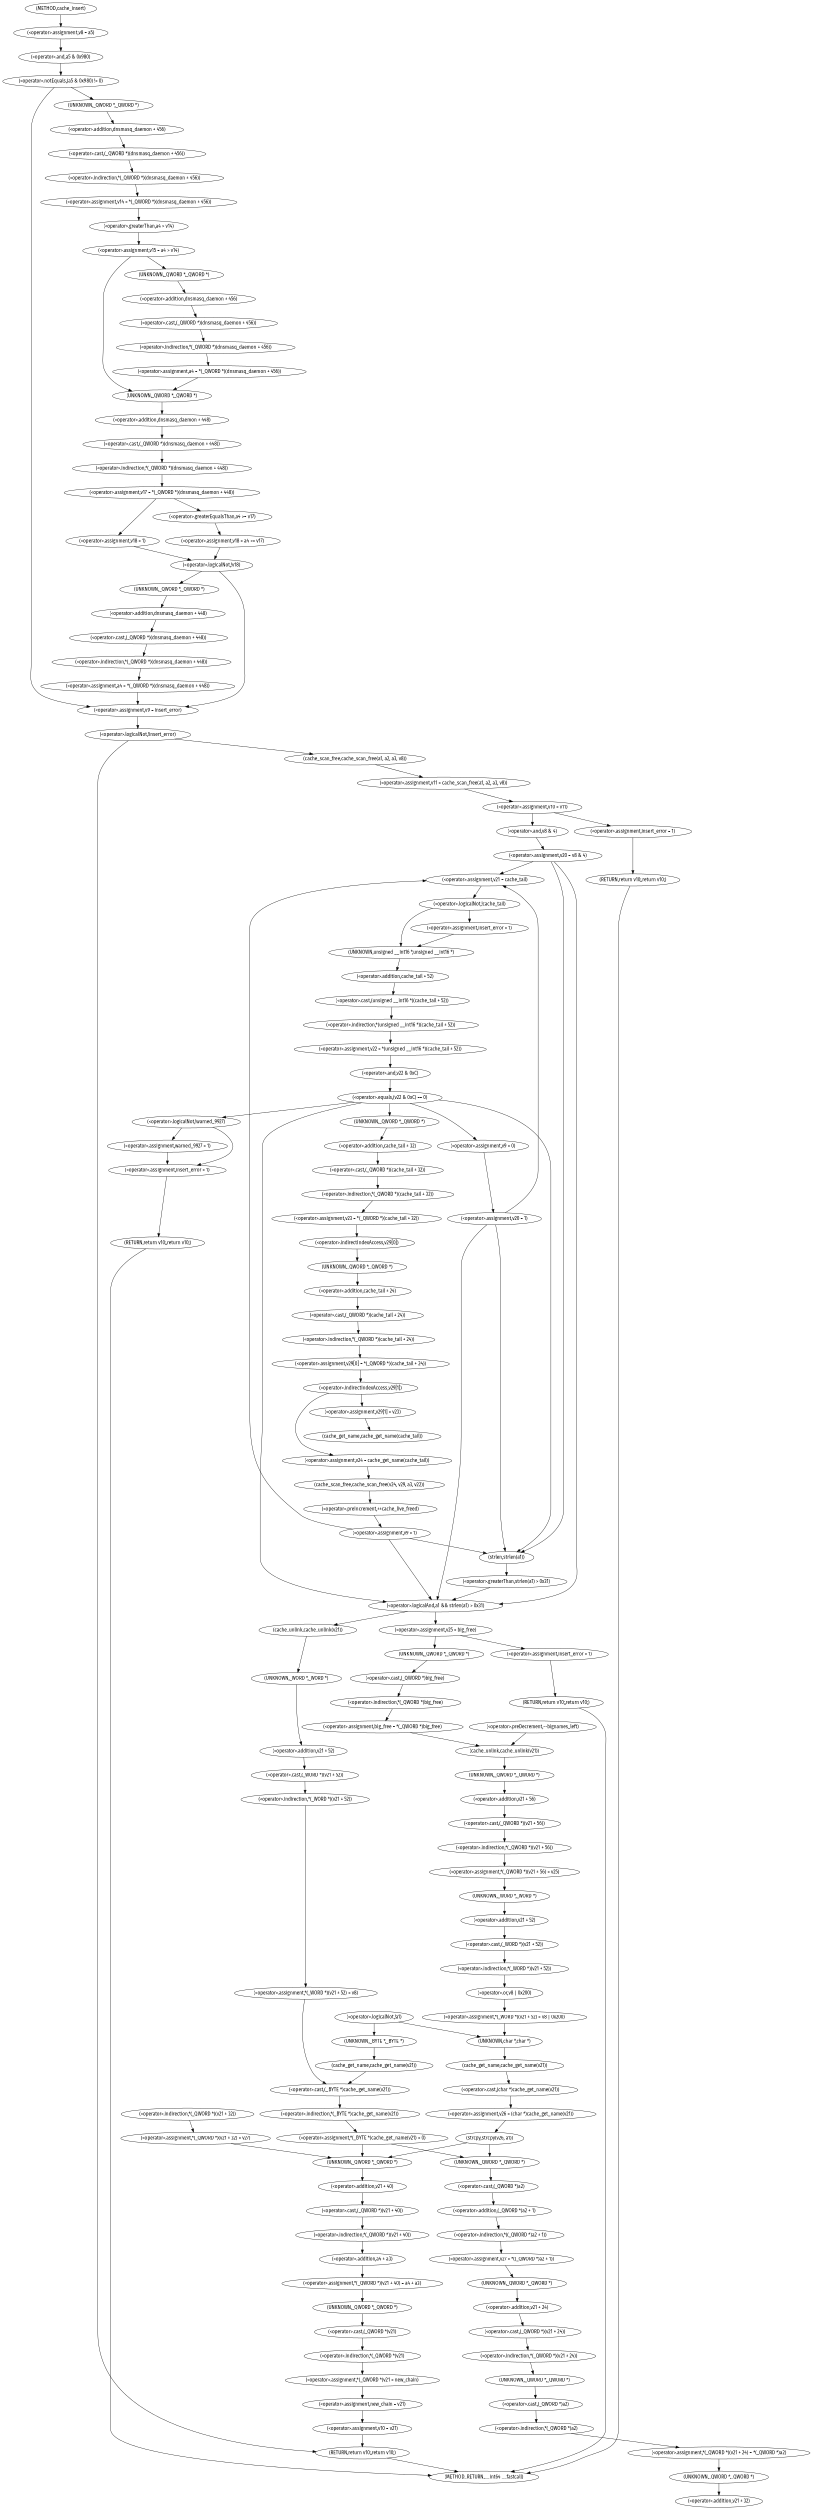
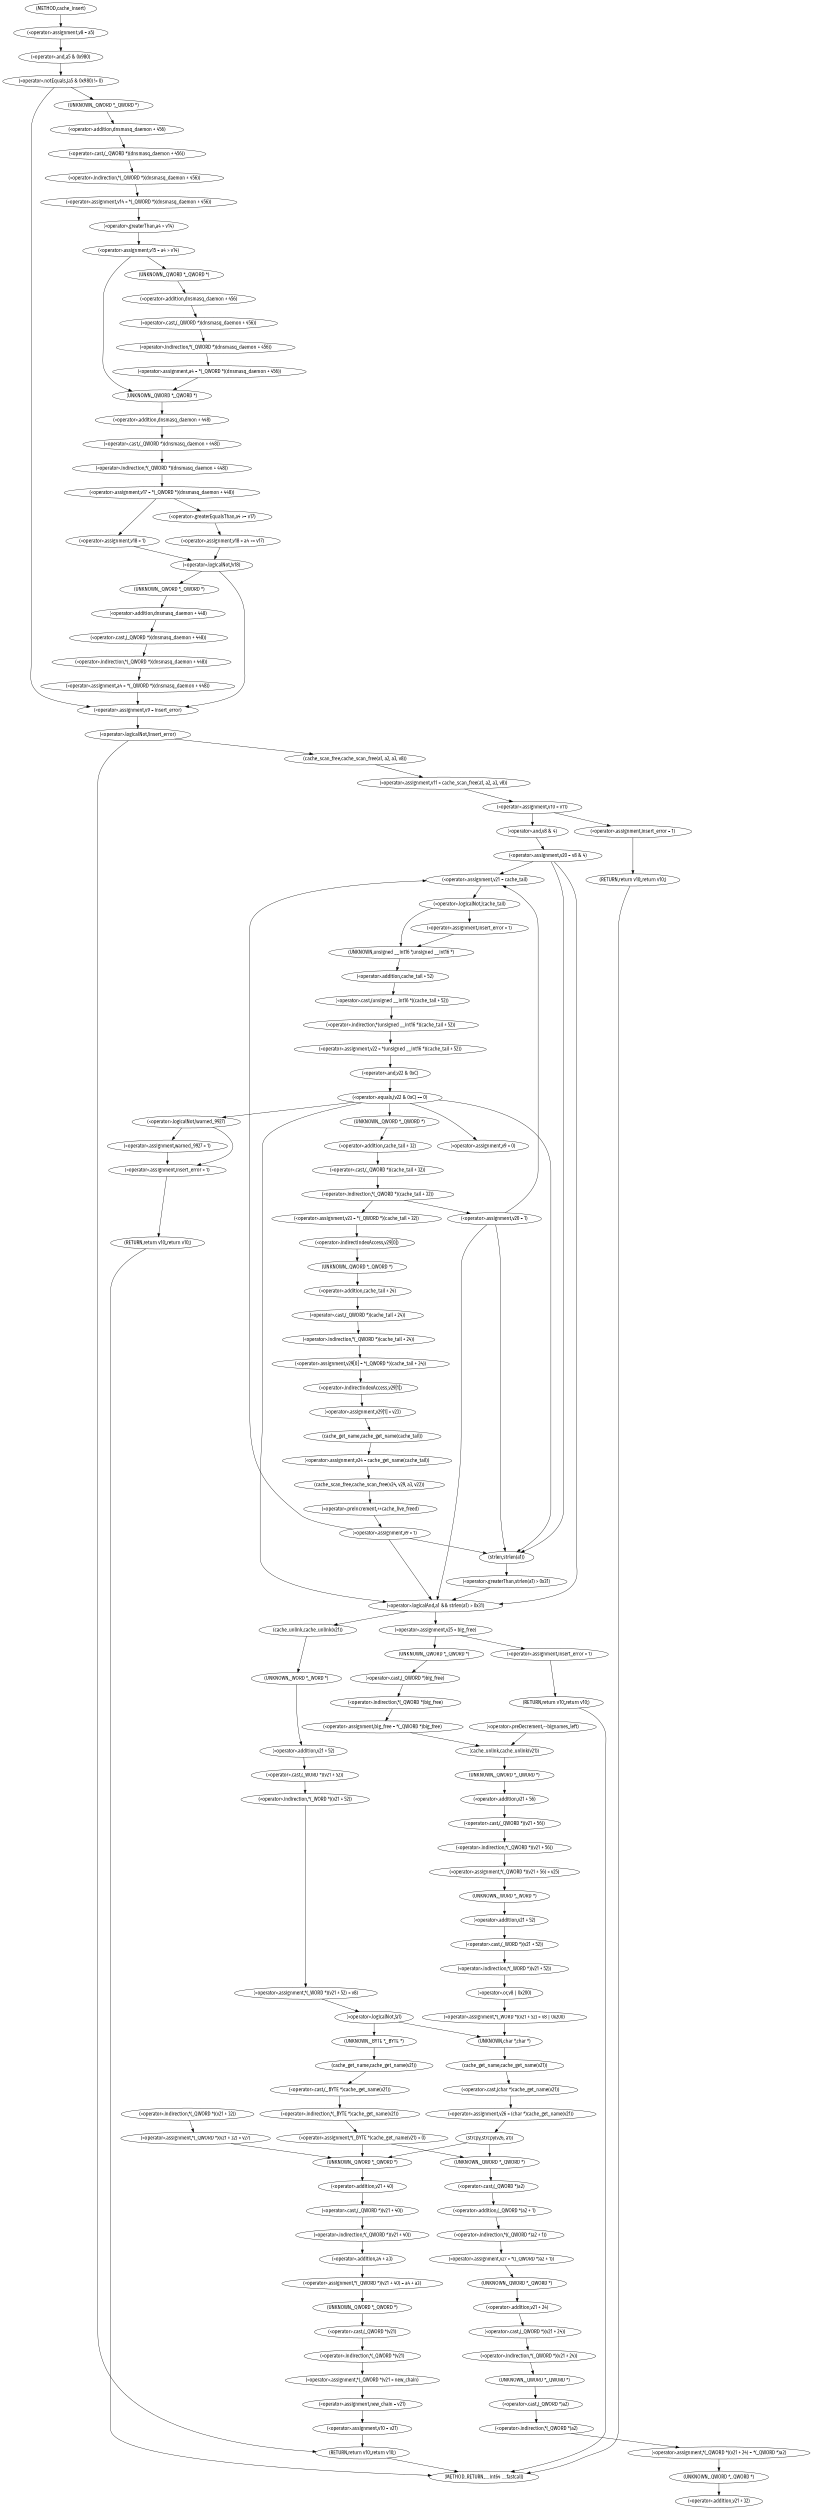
edge "(<operator>.assignment,v9 = 0)" -> "(<operator>.assignment,v20 = 1)": now "(<operator>.indirection,*(_QWORD *)(cache_tail + 32))" -> "(<operator>.assignment,v20 = 1)"
edge "(<operator>.indirectIndexAccess,v29[1])" -> "(<operator>.assignment,v24 = cache_get_name(cache_tail))": now "(cache_get_name,cache_get_name(cache_tail))" -> "(<operator>.assignment,v24 = cache_get_name(cache_tail))"
edge "(<operator>.assignment,*(_WORD *)(v21 + 52) = v8)" -> "(<operator>.cast,(_BYTE *)cache_get_name(v21))": now "(<operator>.assignment,*(_WORD *)(v21 + 52) = v8)" -> "(<operator>.logicalNot,!a1)"
